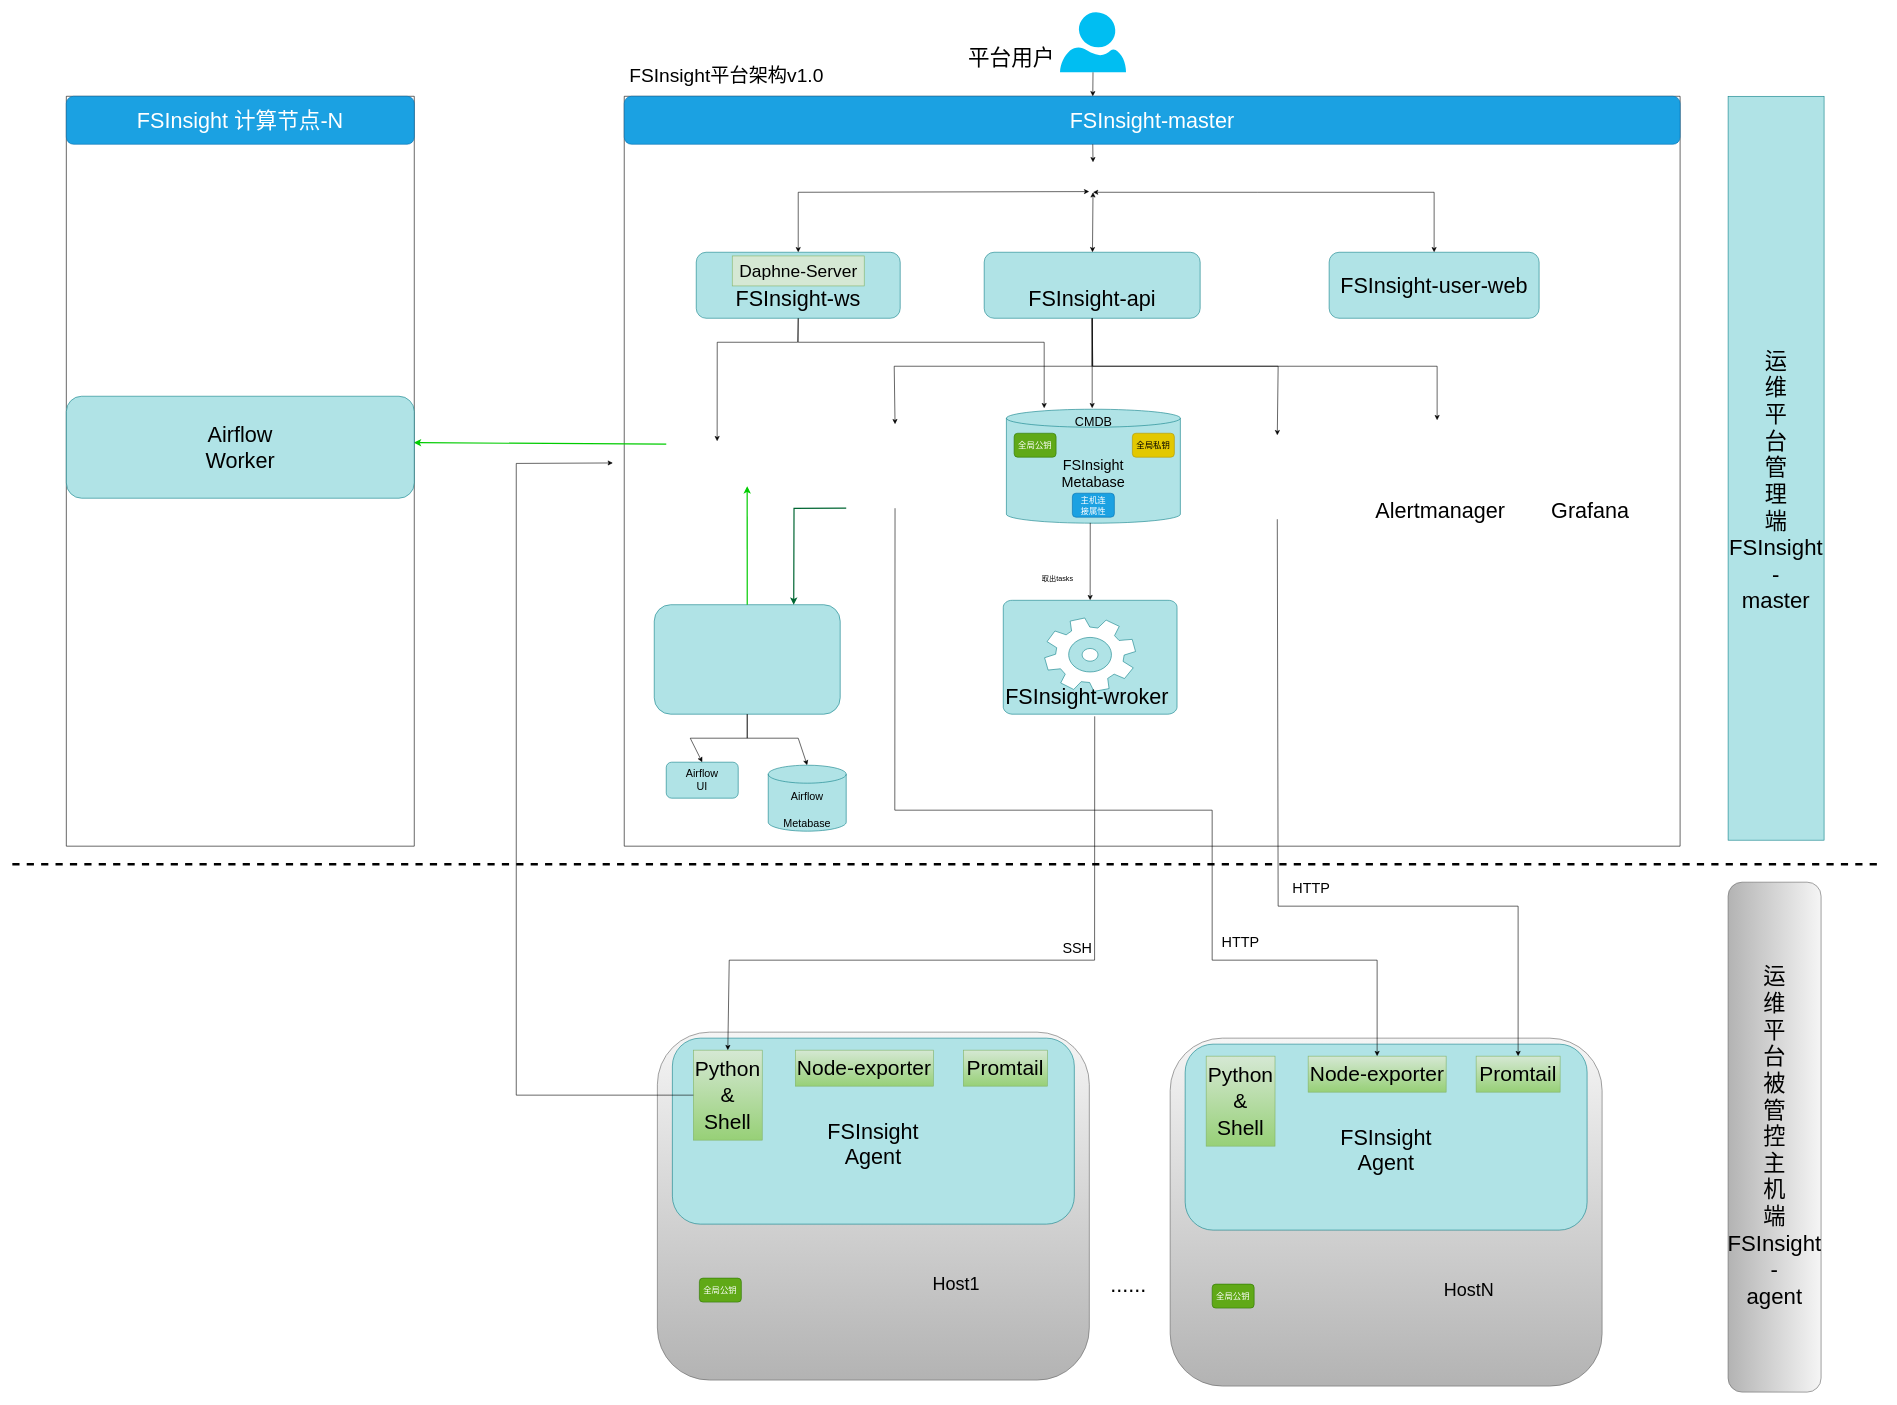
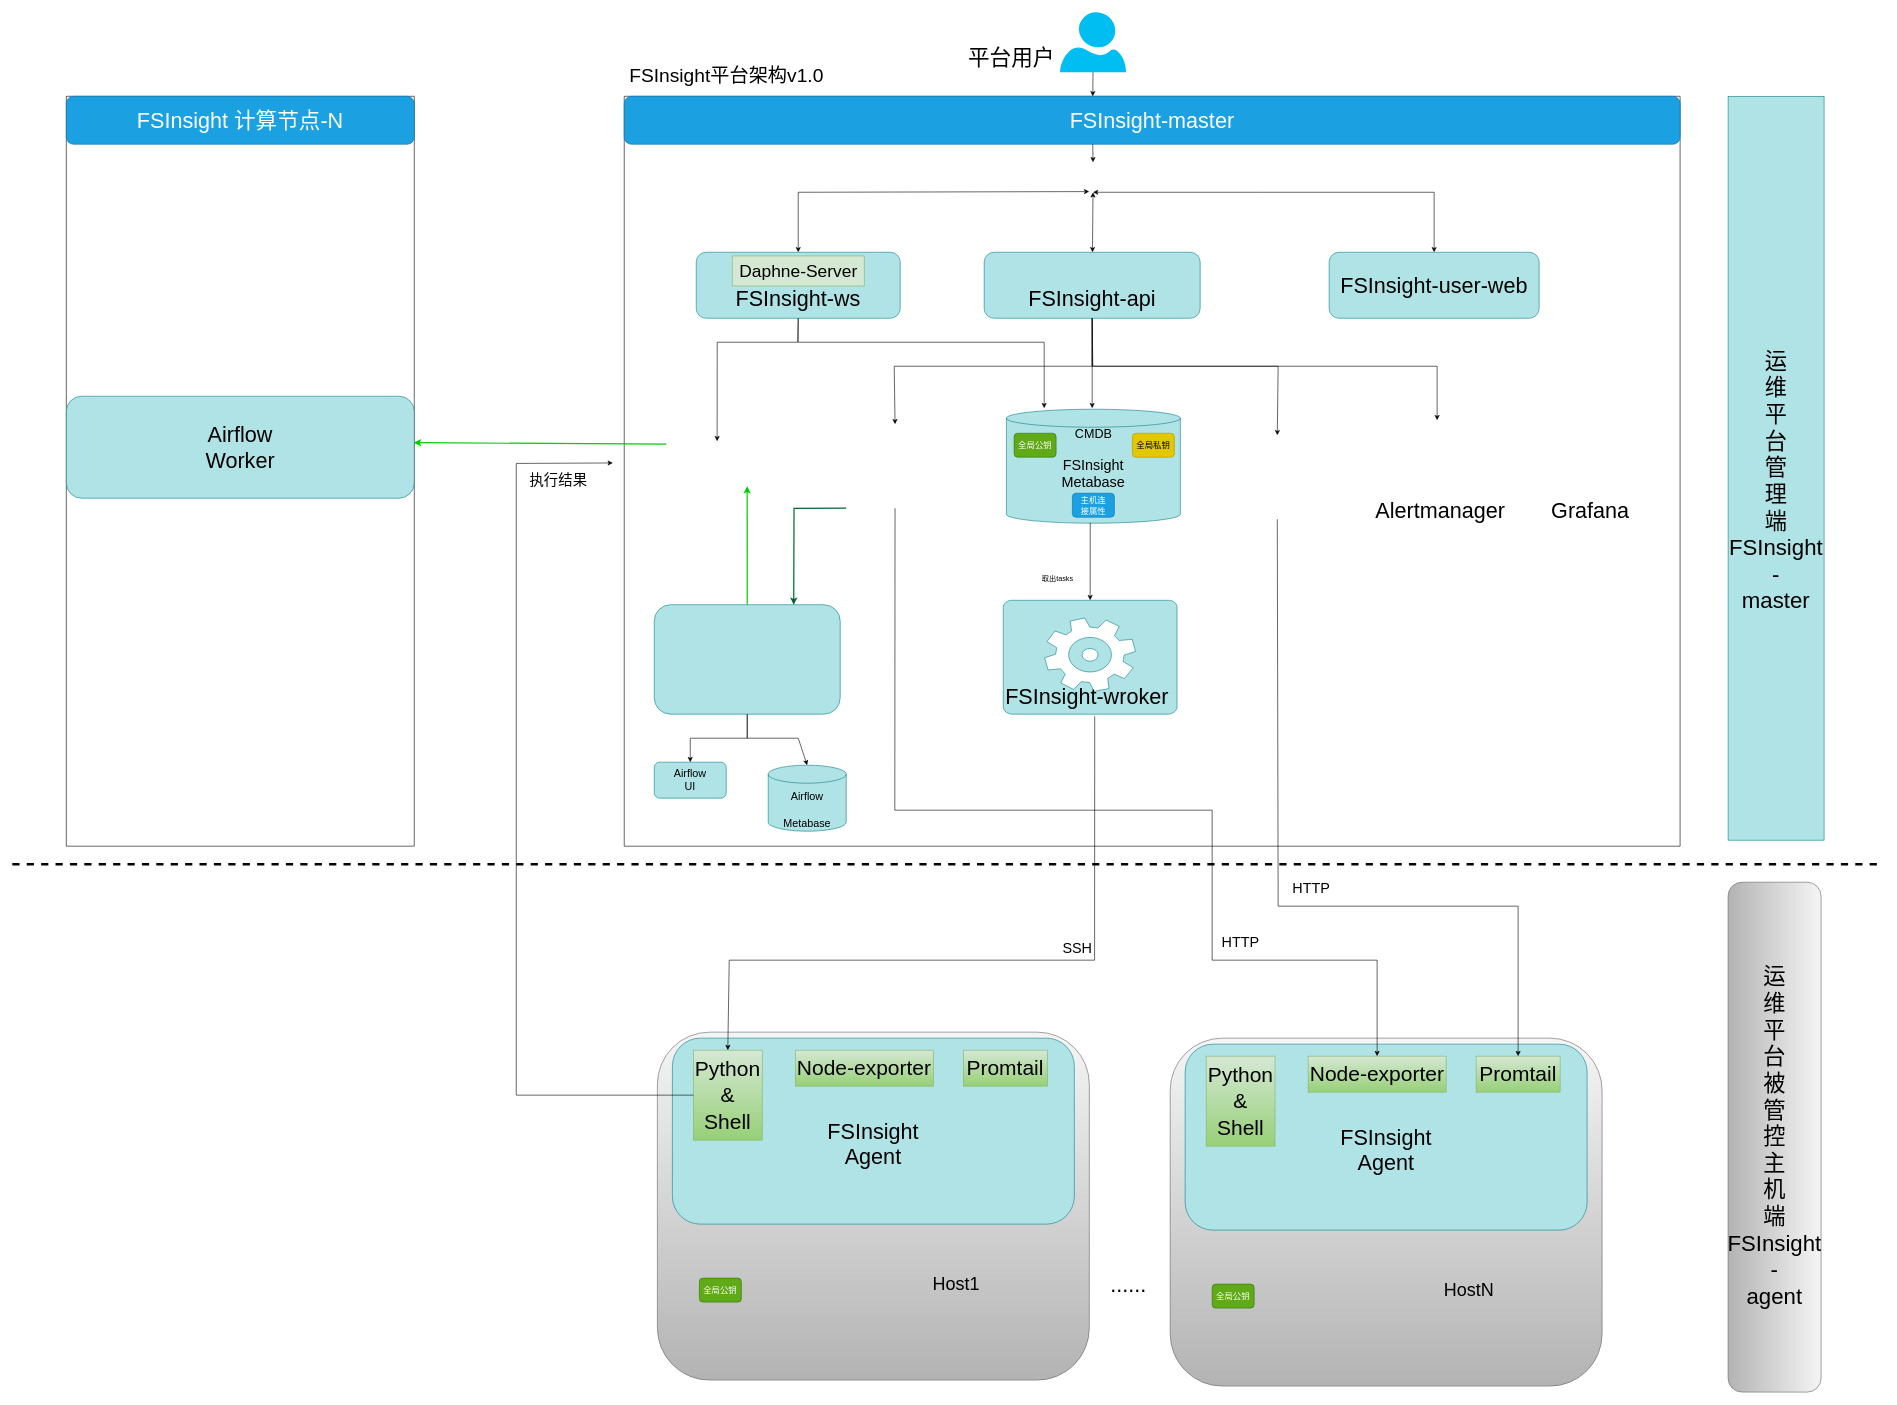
node "CMDB": moved (1094, 421) -> (1094, 433)
node "执行结果": added
node "Airflow UI": moved (702, 780) -> (690, 780)
